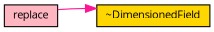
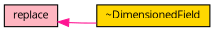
edge "replace" -> "~DimensionedField": reversed
